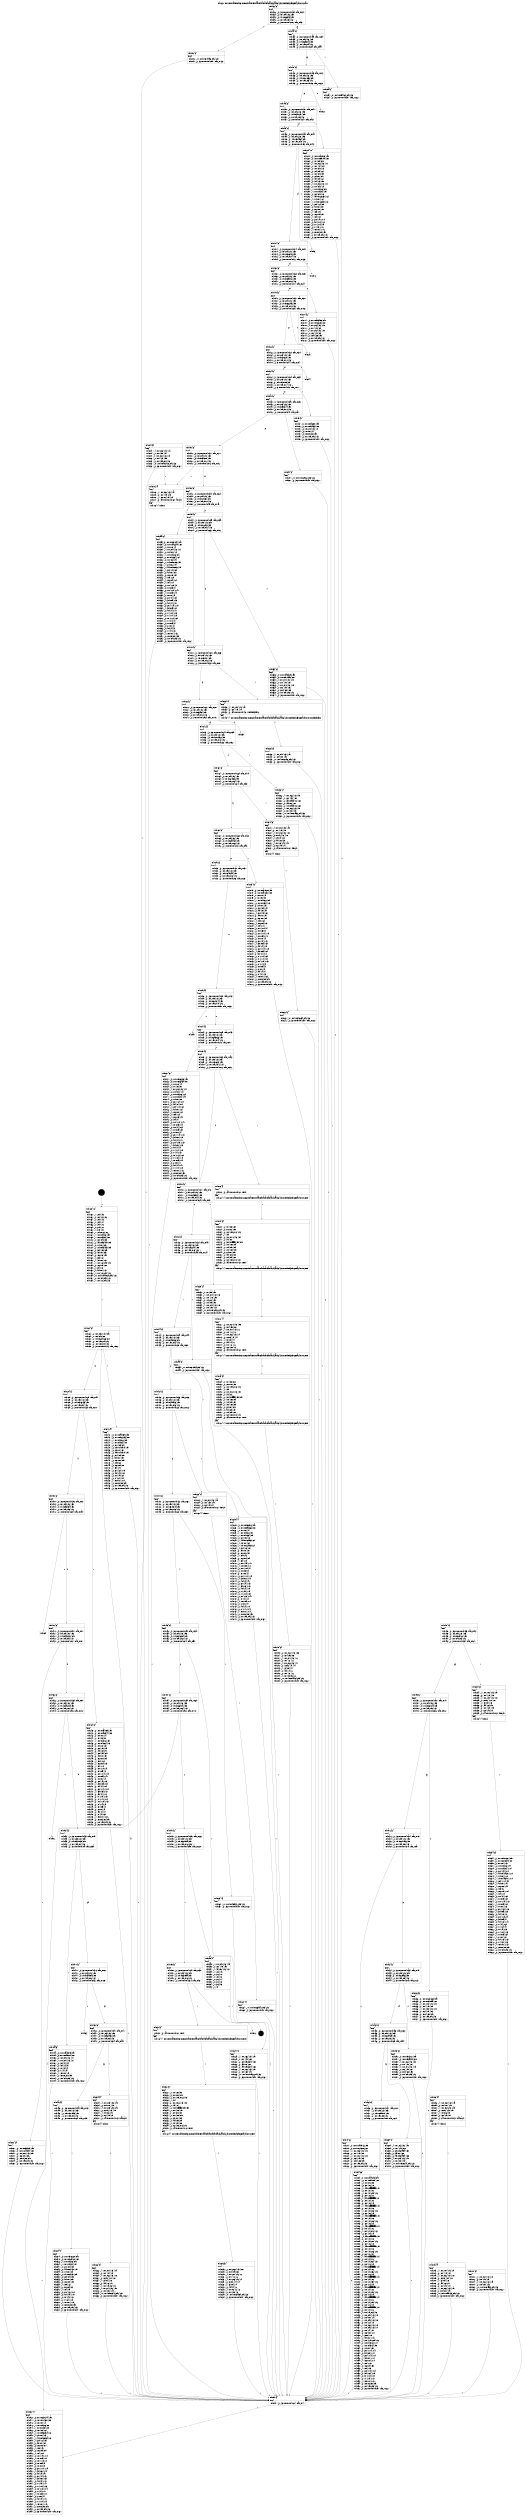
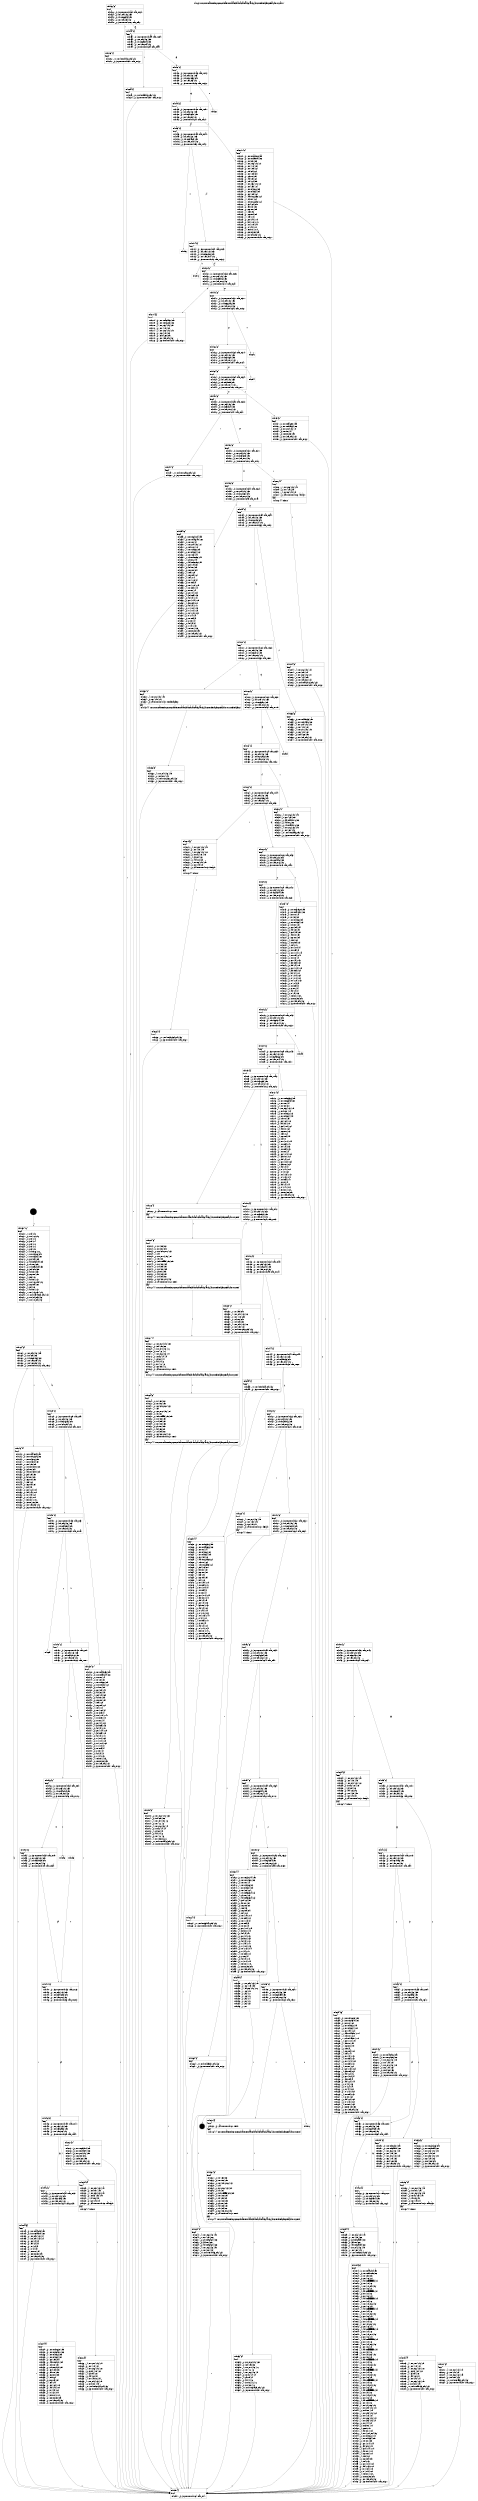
edge "0x402019 [30]" -> "0x402006 [19]": reversed
edge "0x401970 [28]" -> "0x402b35": reversed
edge "0x402bb7 [5]" -> "0x40296c [147]": reversed
